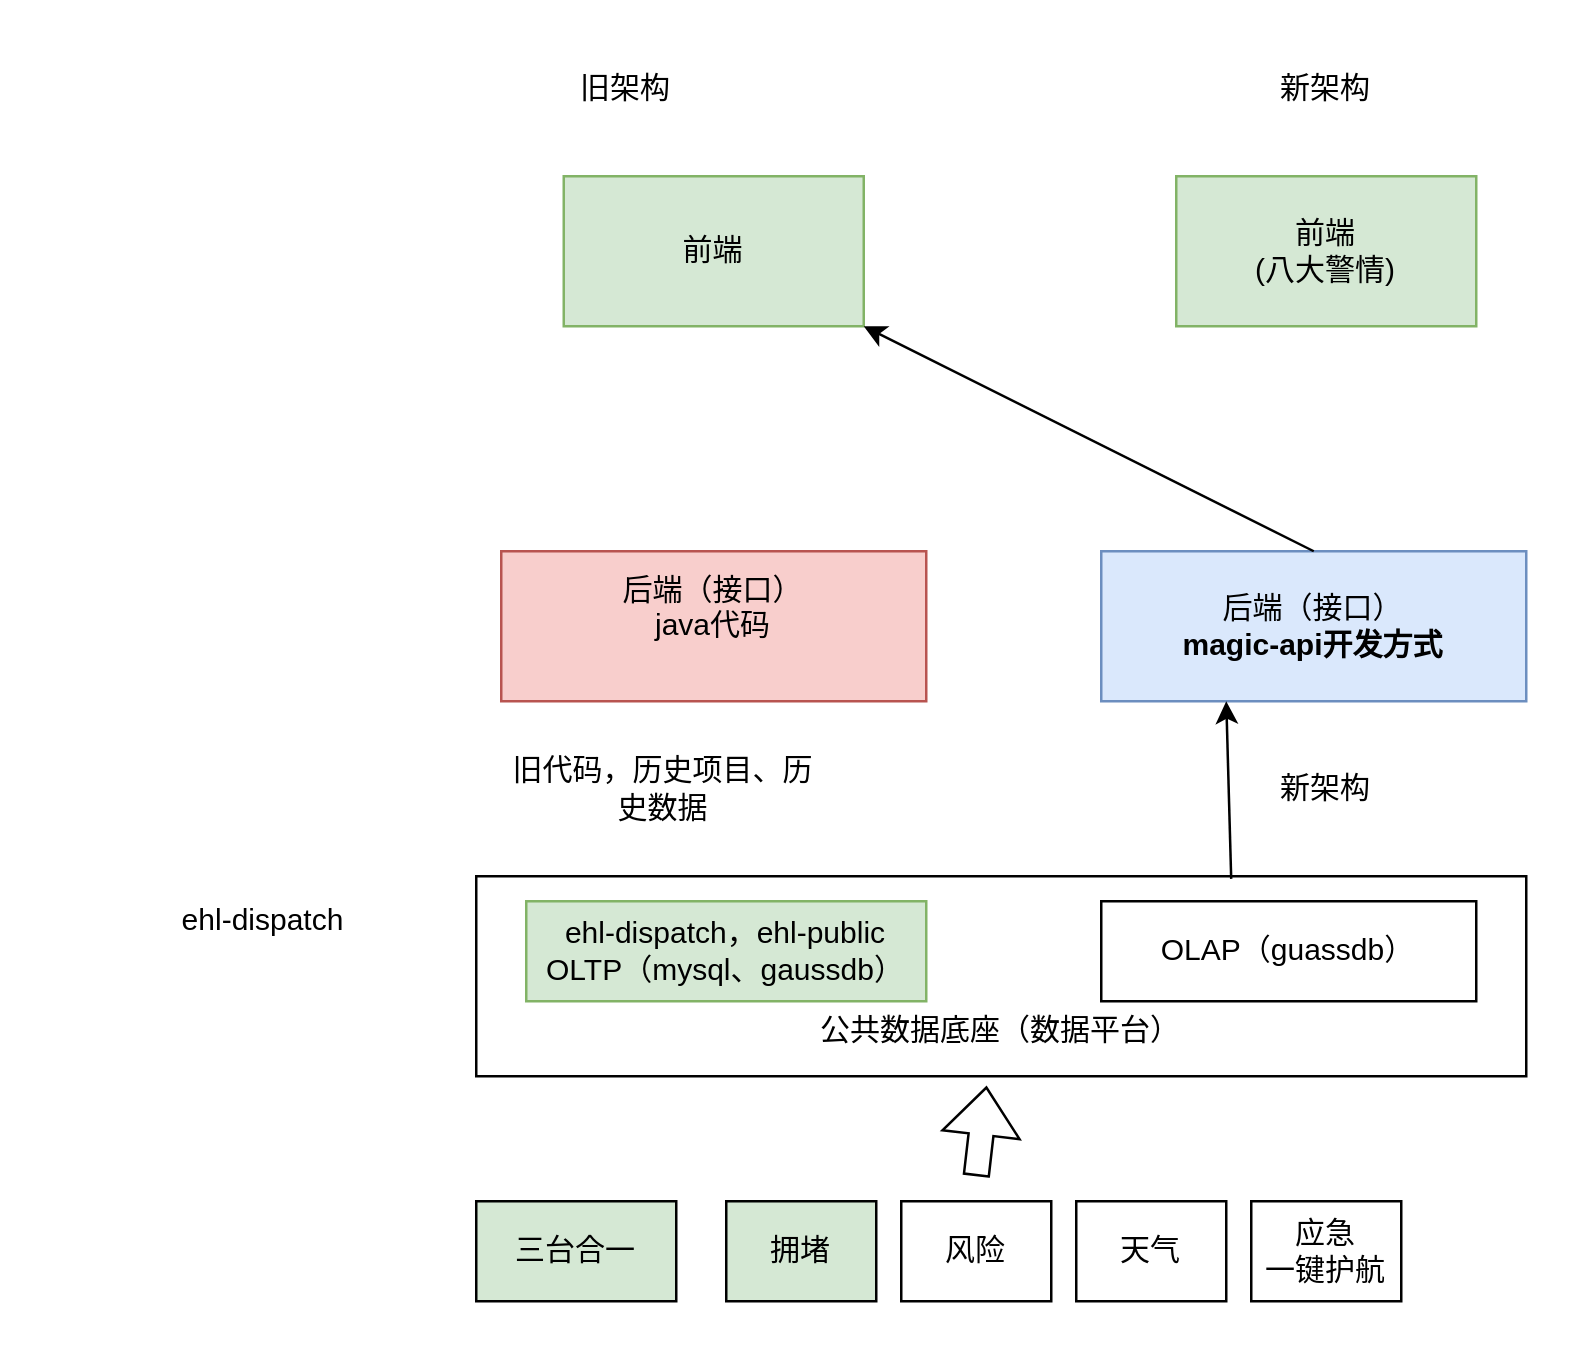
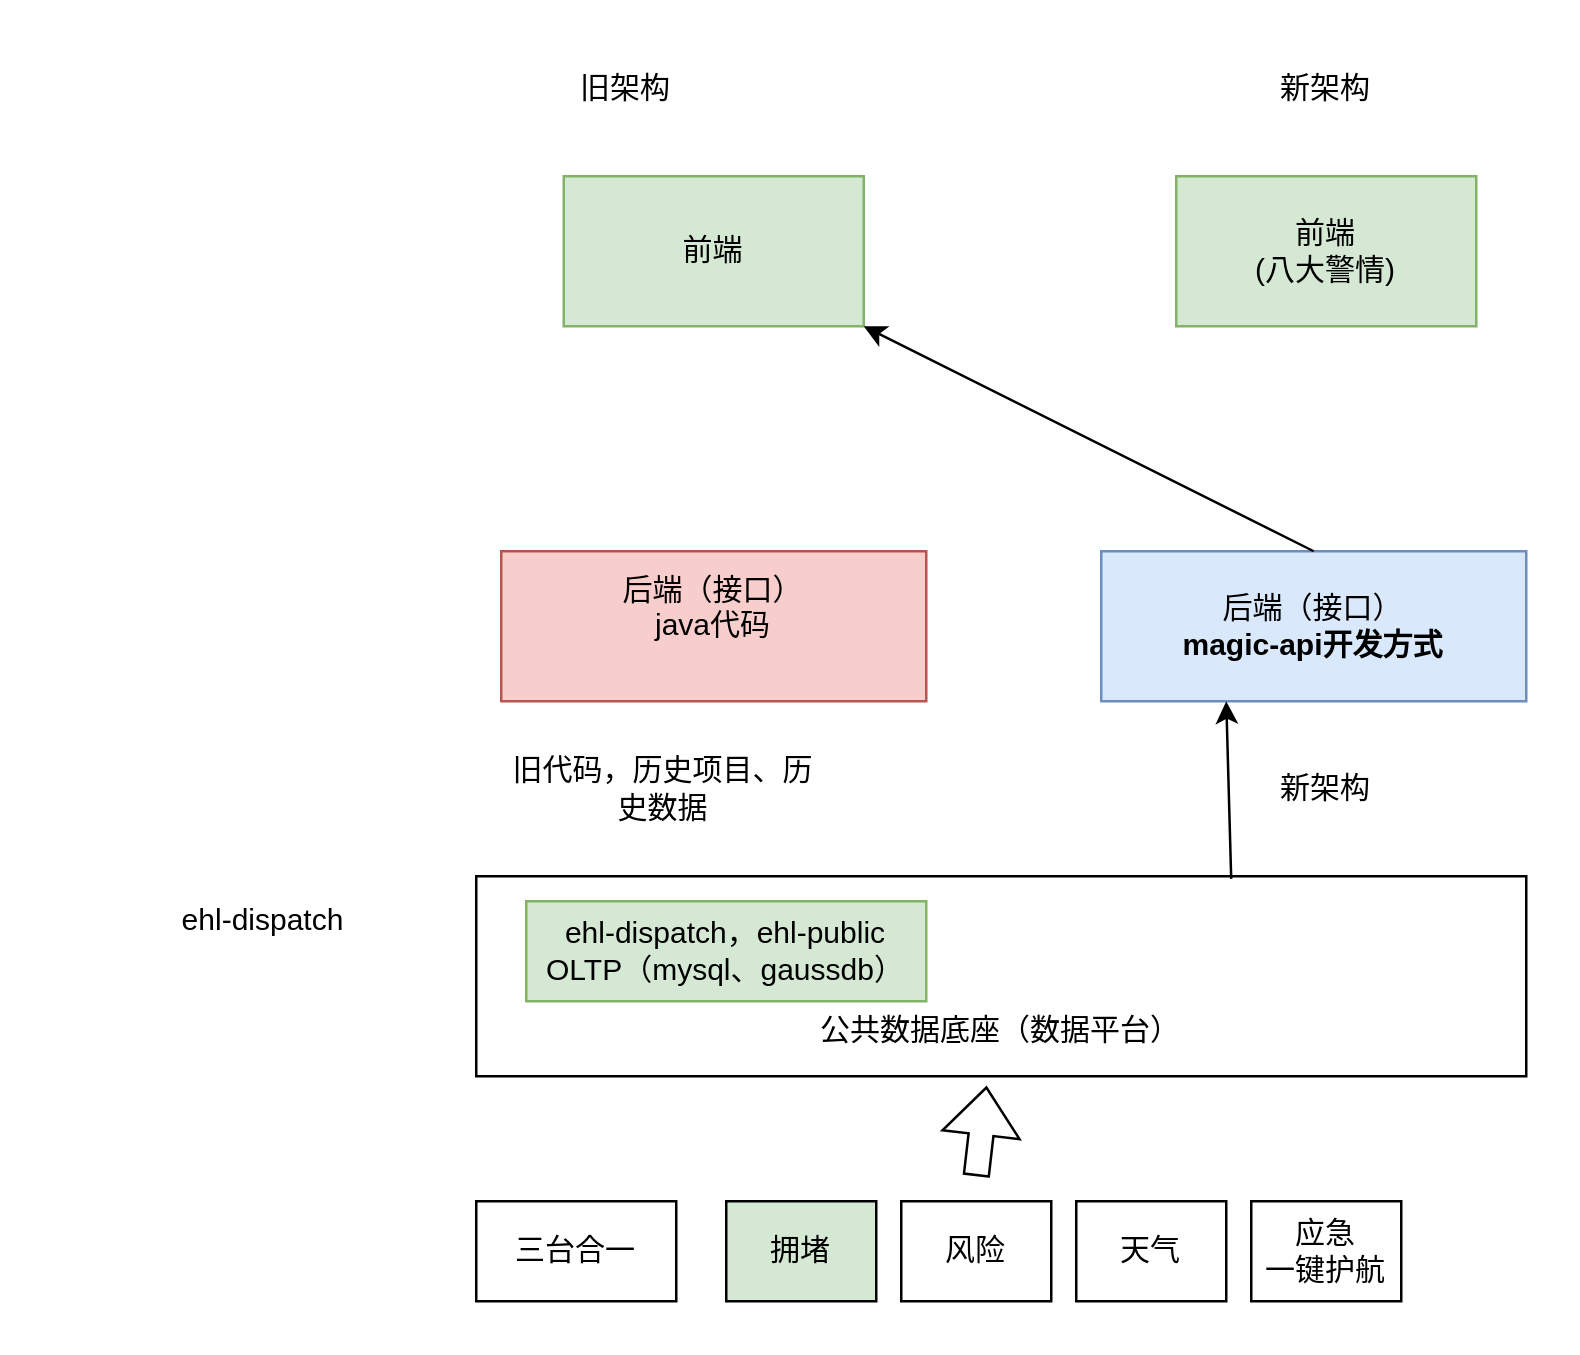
node "OLAP（guassdb）": removed
node "三台合一": fillcolor #d5e8d4 -> #ffffff
